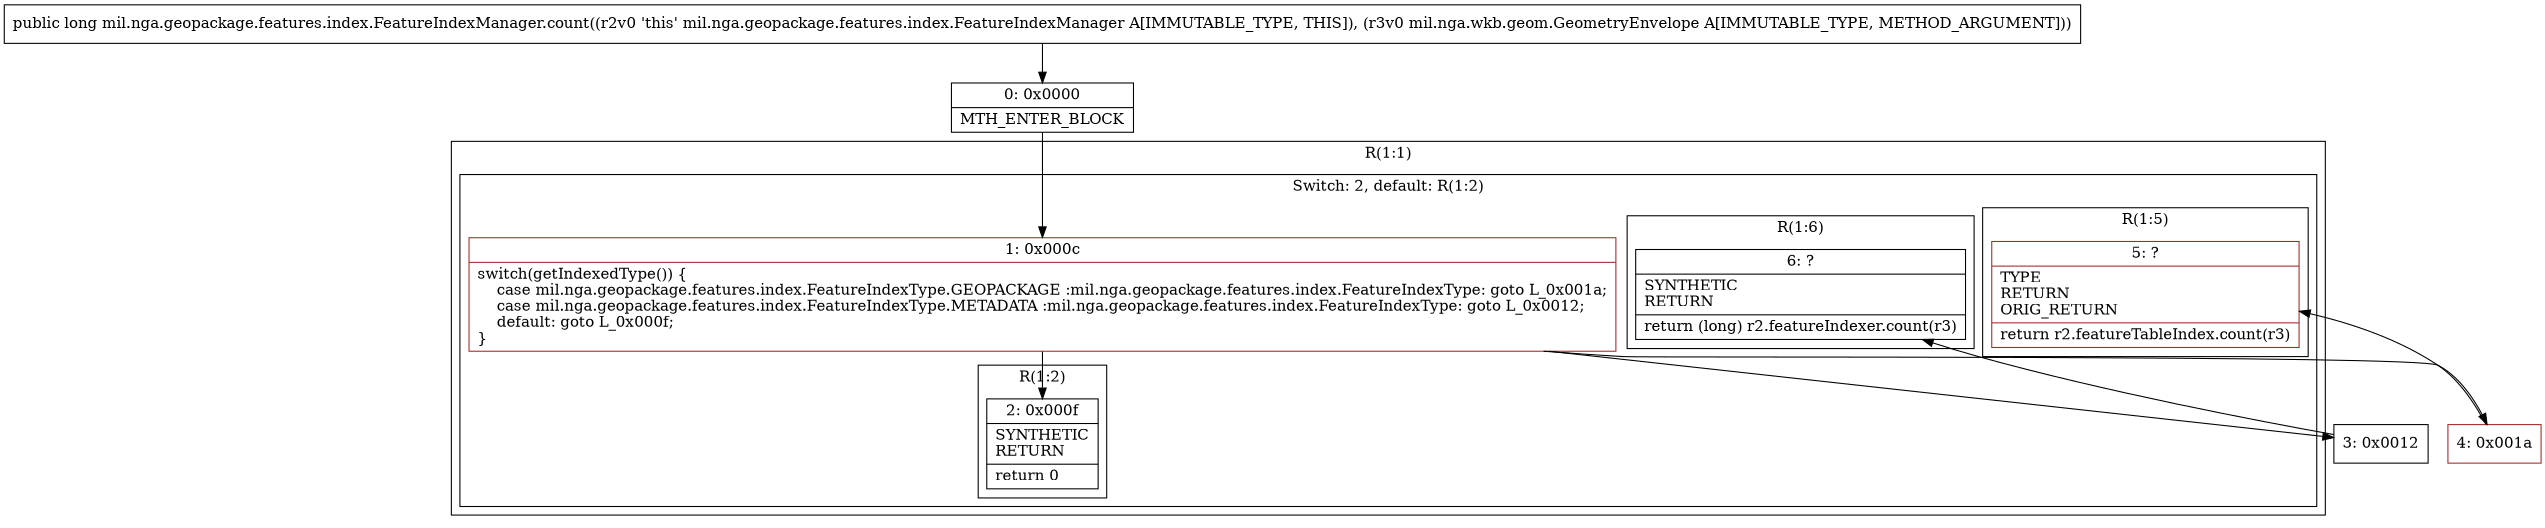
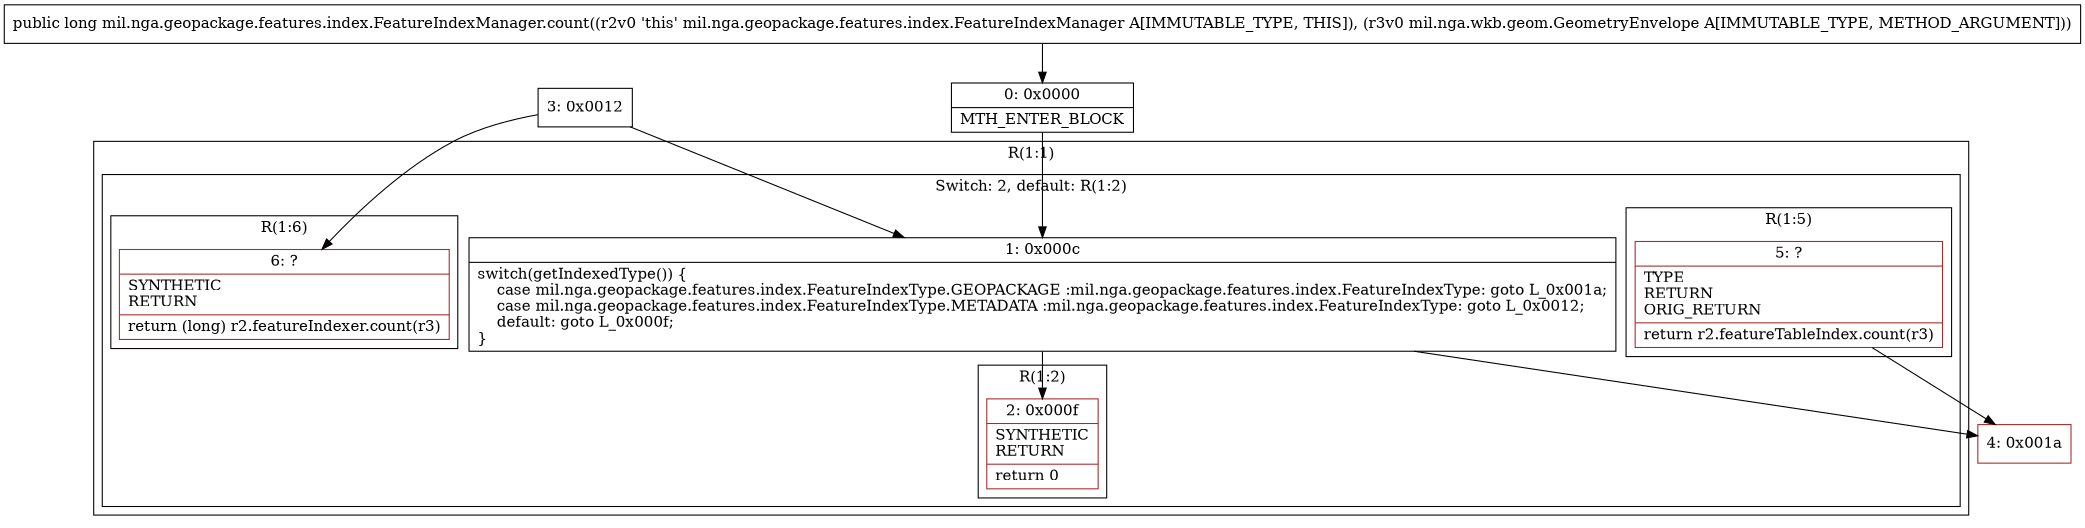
node "1: 0x000c": color brown -> black
node "6: ?": color black -> brown
edge "4: 0x001a" -> "5: ?": reversed
edge "1: 0x000c" -> "3: 0x0012": reversed
node "2: 0x000f": color black -> brown
